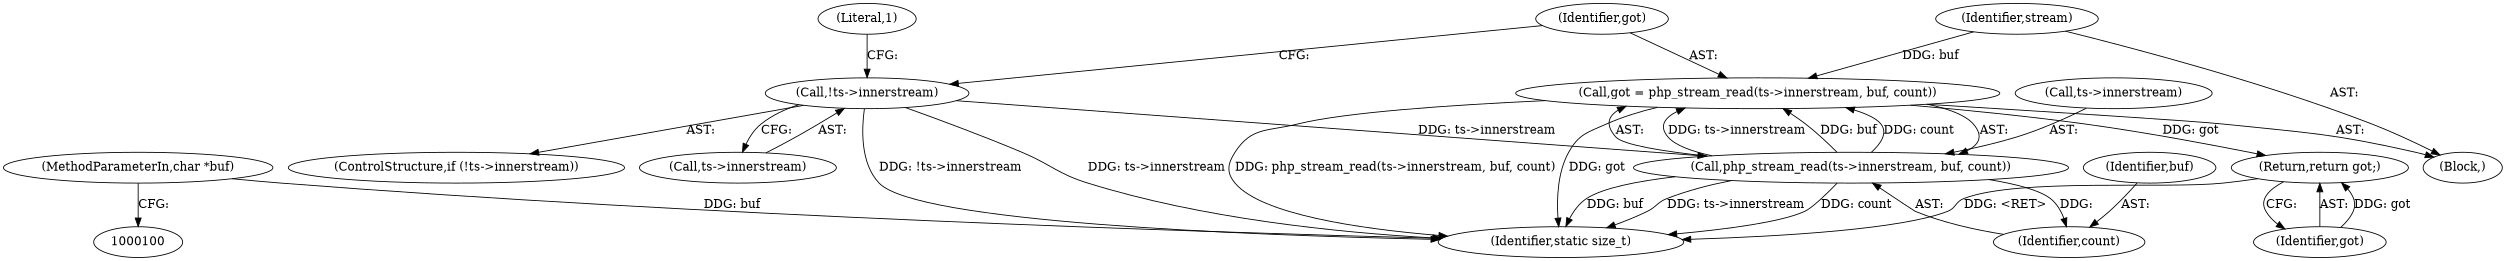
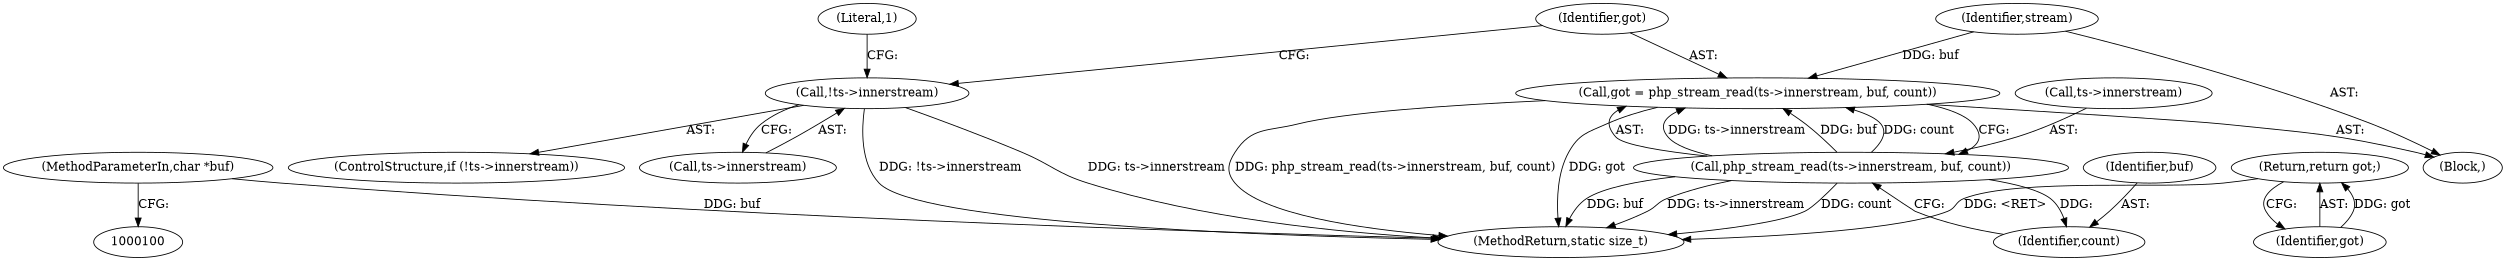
edge "(Call,got = php_stream_read(ts->innerstream, buf, count))" -> "(Return,return got;)": removed, label "DDG: got"
edge "(Call,!ts->innerstream)" -> "(Call,php_stream_read(ts->innerstream, buf, count))": removed, label "DDG: ts->innerstream"
edge "(Call,got = php_stream_read(ts->innerstream, buf, count))" -> "(Call,php_stream_read(ts->innerstream, buf, count))": label "AST: " -> "CFG: "
edge "(Identifier,count)" -> "(Call,php_stream_read(ts->innerstream, buf, count))": label "AST: " -> "CFG: "
node "(Identifier,static size_t)": label "(Identifier,static size_t)" -> "(MethodReturn,static size_t)"
